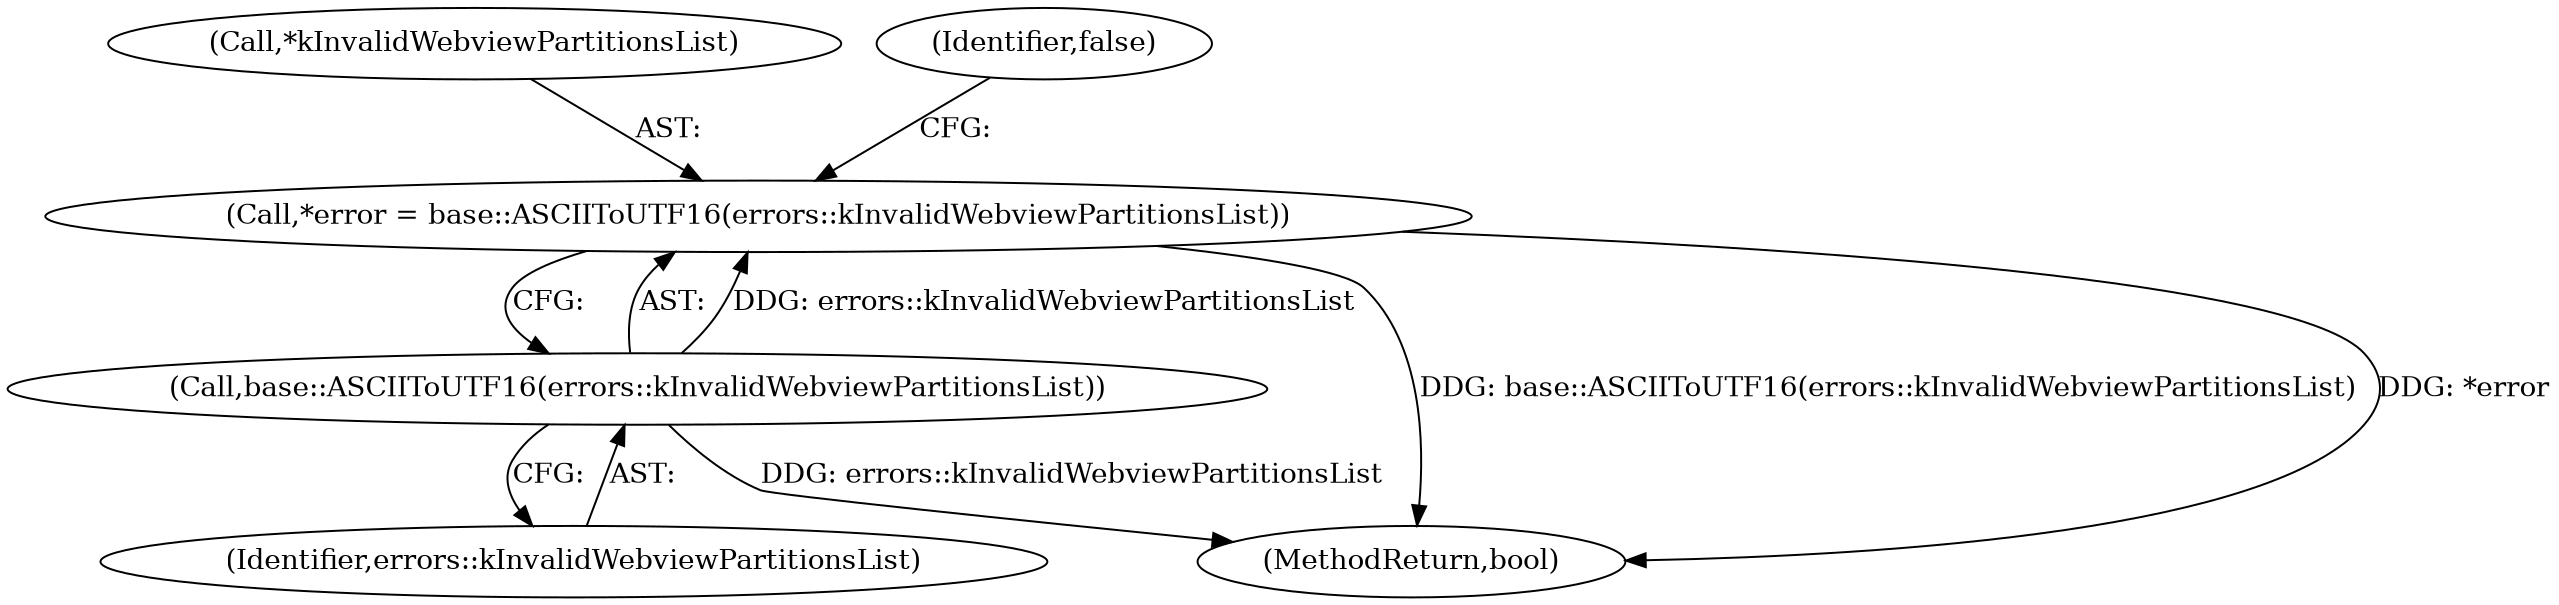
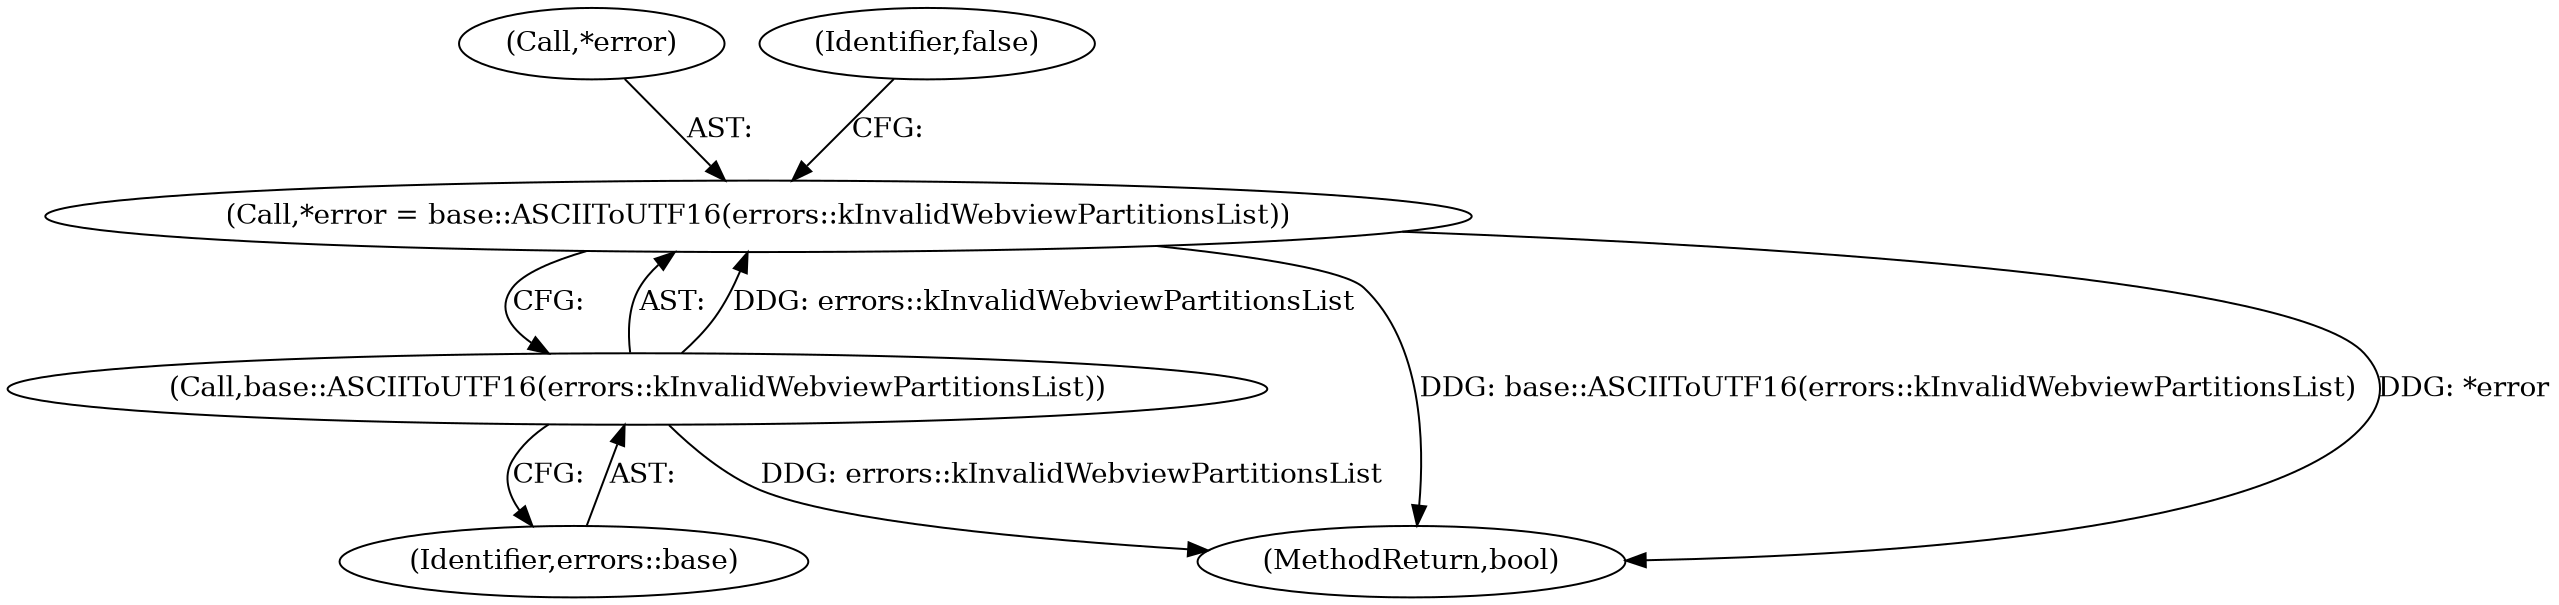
node "(Call,*kInvalidWebviewPartitionsList)": label "(Call,*kInvalidWebviewPartitionsList)" -> "(Call,*error)"
node "(Identifier,errors::kInvalidWebviewPartitionsList)": label "(Identifier,errors::kInvalidWebviewPartitionsList)" -> "(Identifier,errors::base)"
